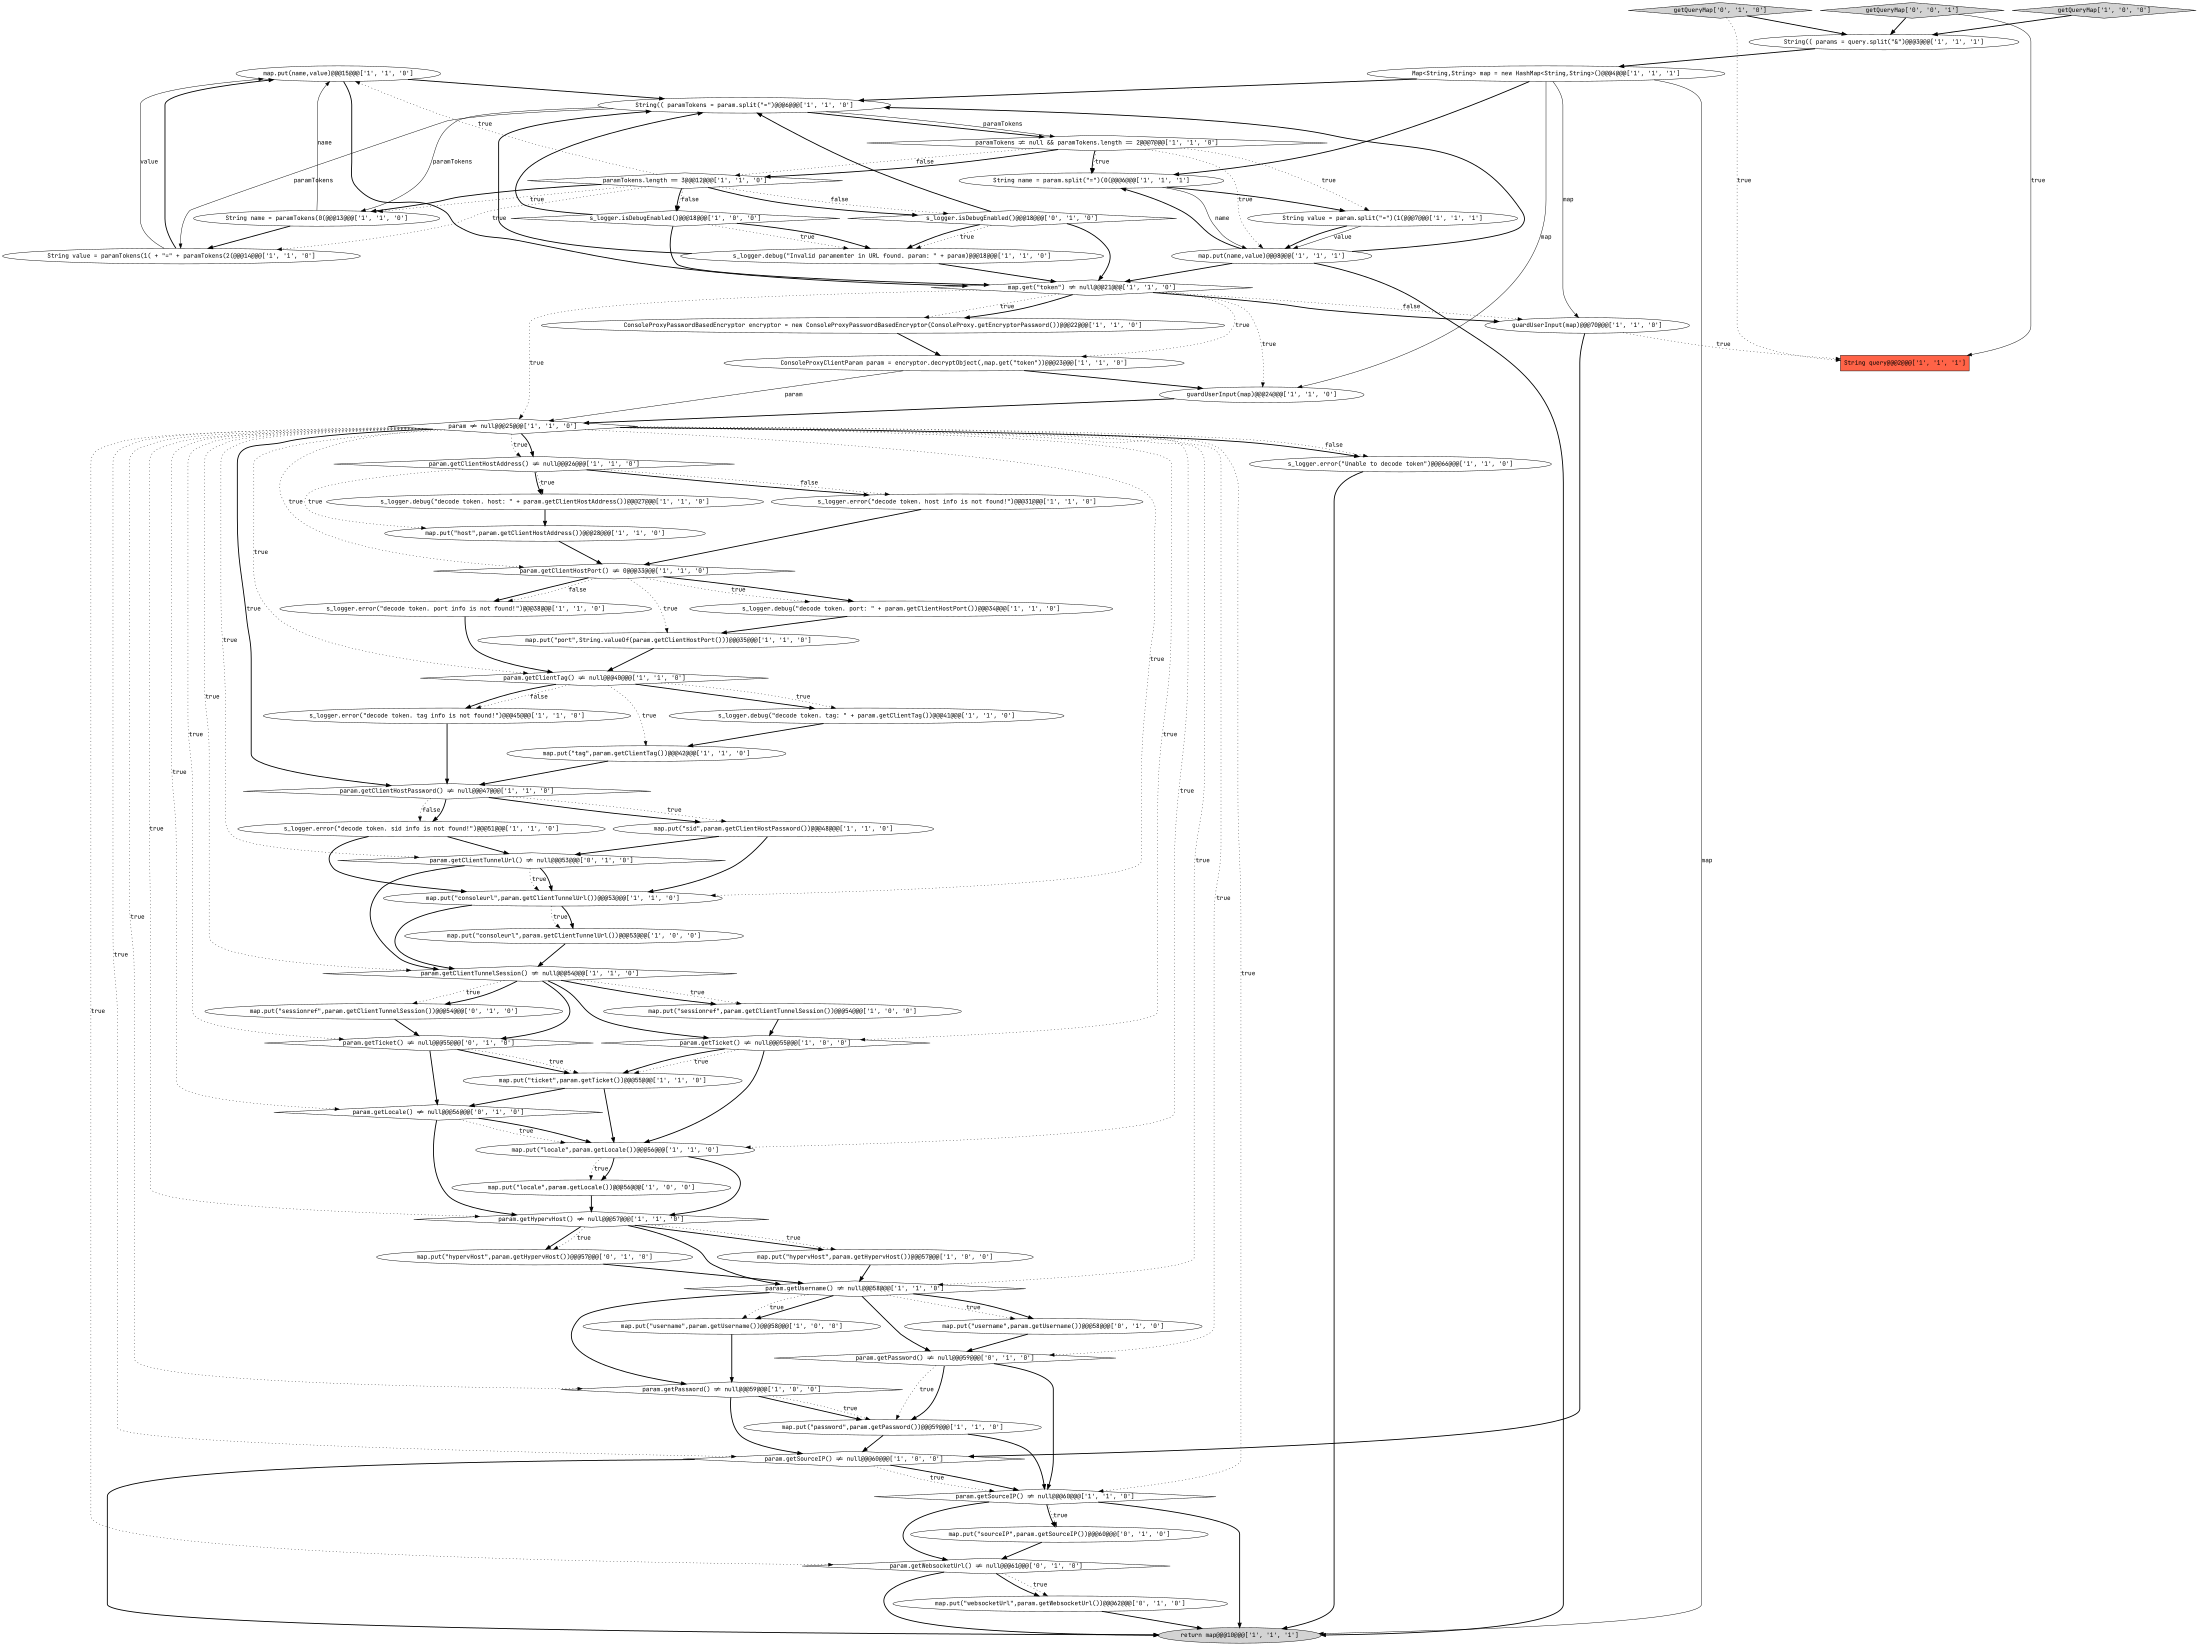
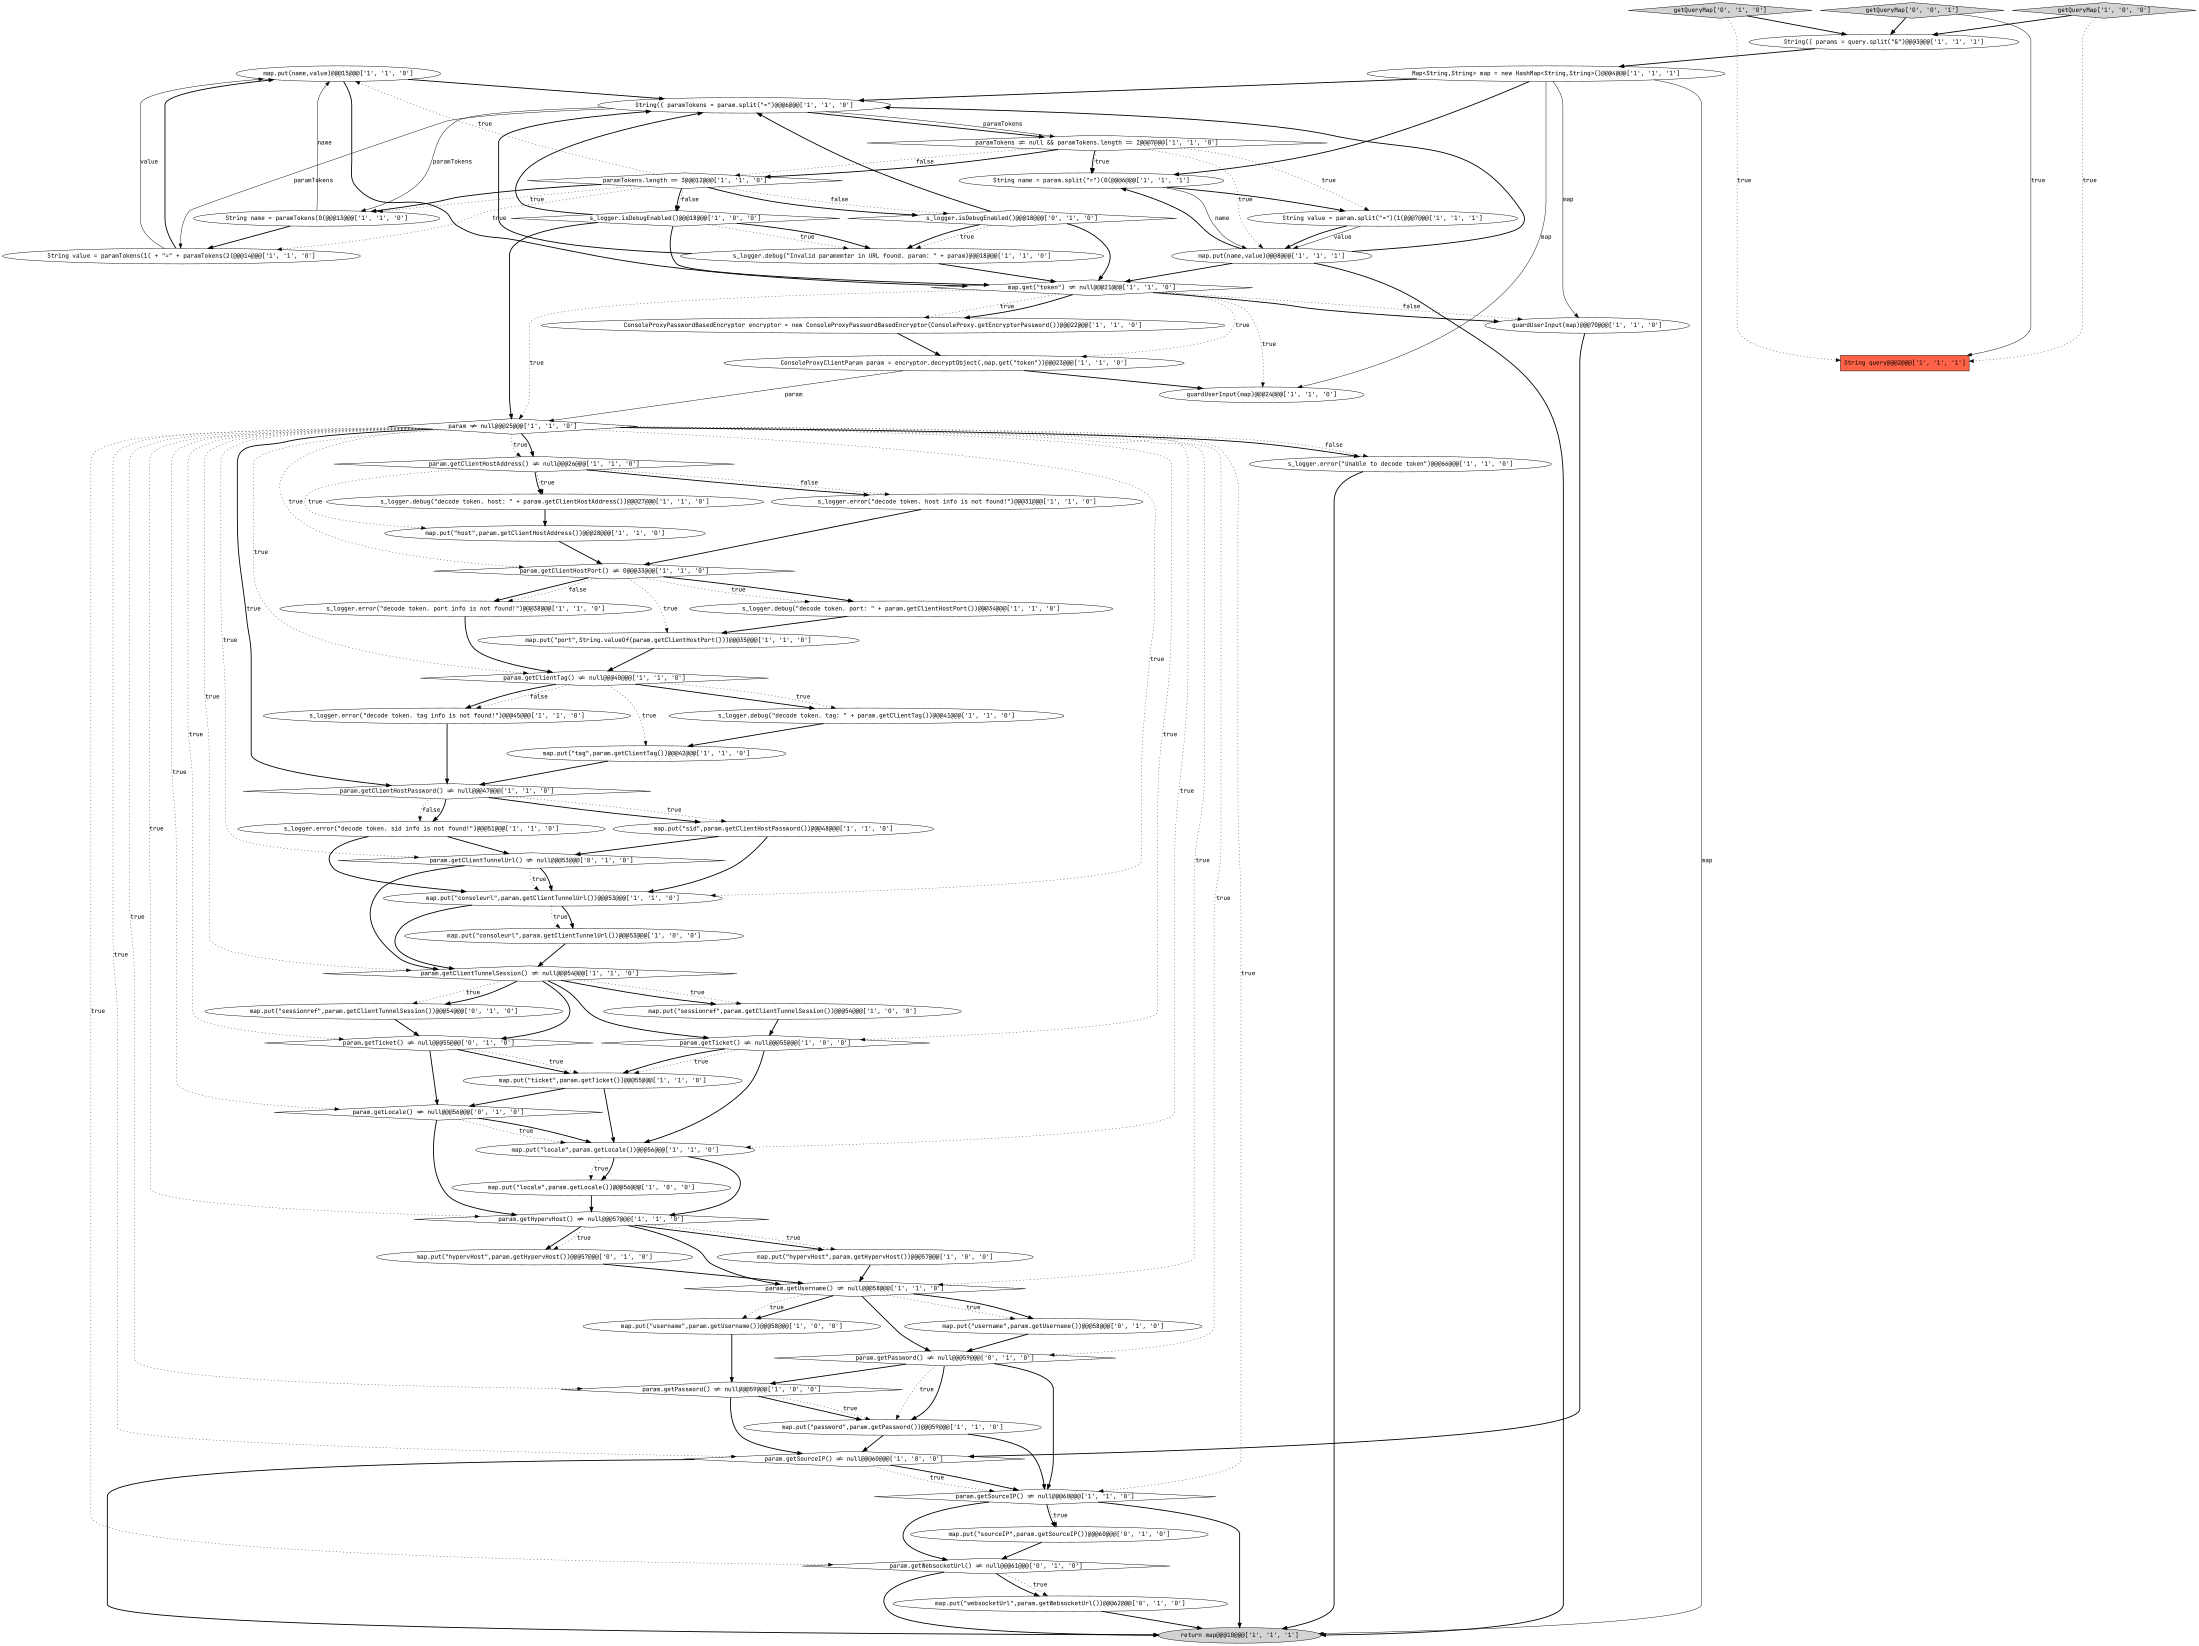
edge "guardUserInput(map)@@@70@@@['1', '1', '0']" -> "String query@@@2@@@['1', '1', '1']": now "getQueryMap['1', '0', '0']" -> "String query@@@2@@@['1', '1', '1']"
edge "guardUserInput(map)@@@24@@@['1', '1', '0']" -> "param != null@@@25@@@['1', '1', '0']": now "s_logger.isDebugEnabled()@@@18@@@['1', '0', '0']" -> "param != null@@@25@@@['1', '1', '0']"
edge "param.getUsername() != null@@@58@@@['1', '1', '0']" -> "param.getPassword() != null@@@59@@@['1', '0', '0']": now "param.getPassword() != null@@@59@@@['0', '1', '0']" -> "param.getPassword() != null@@@59@@@['1', '0', '0']"
